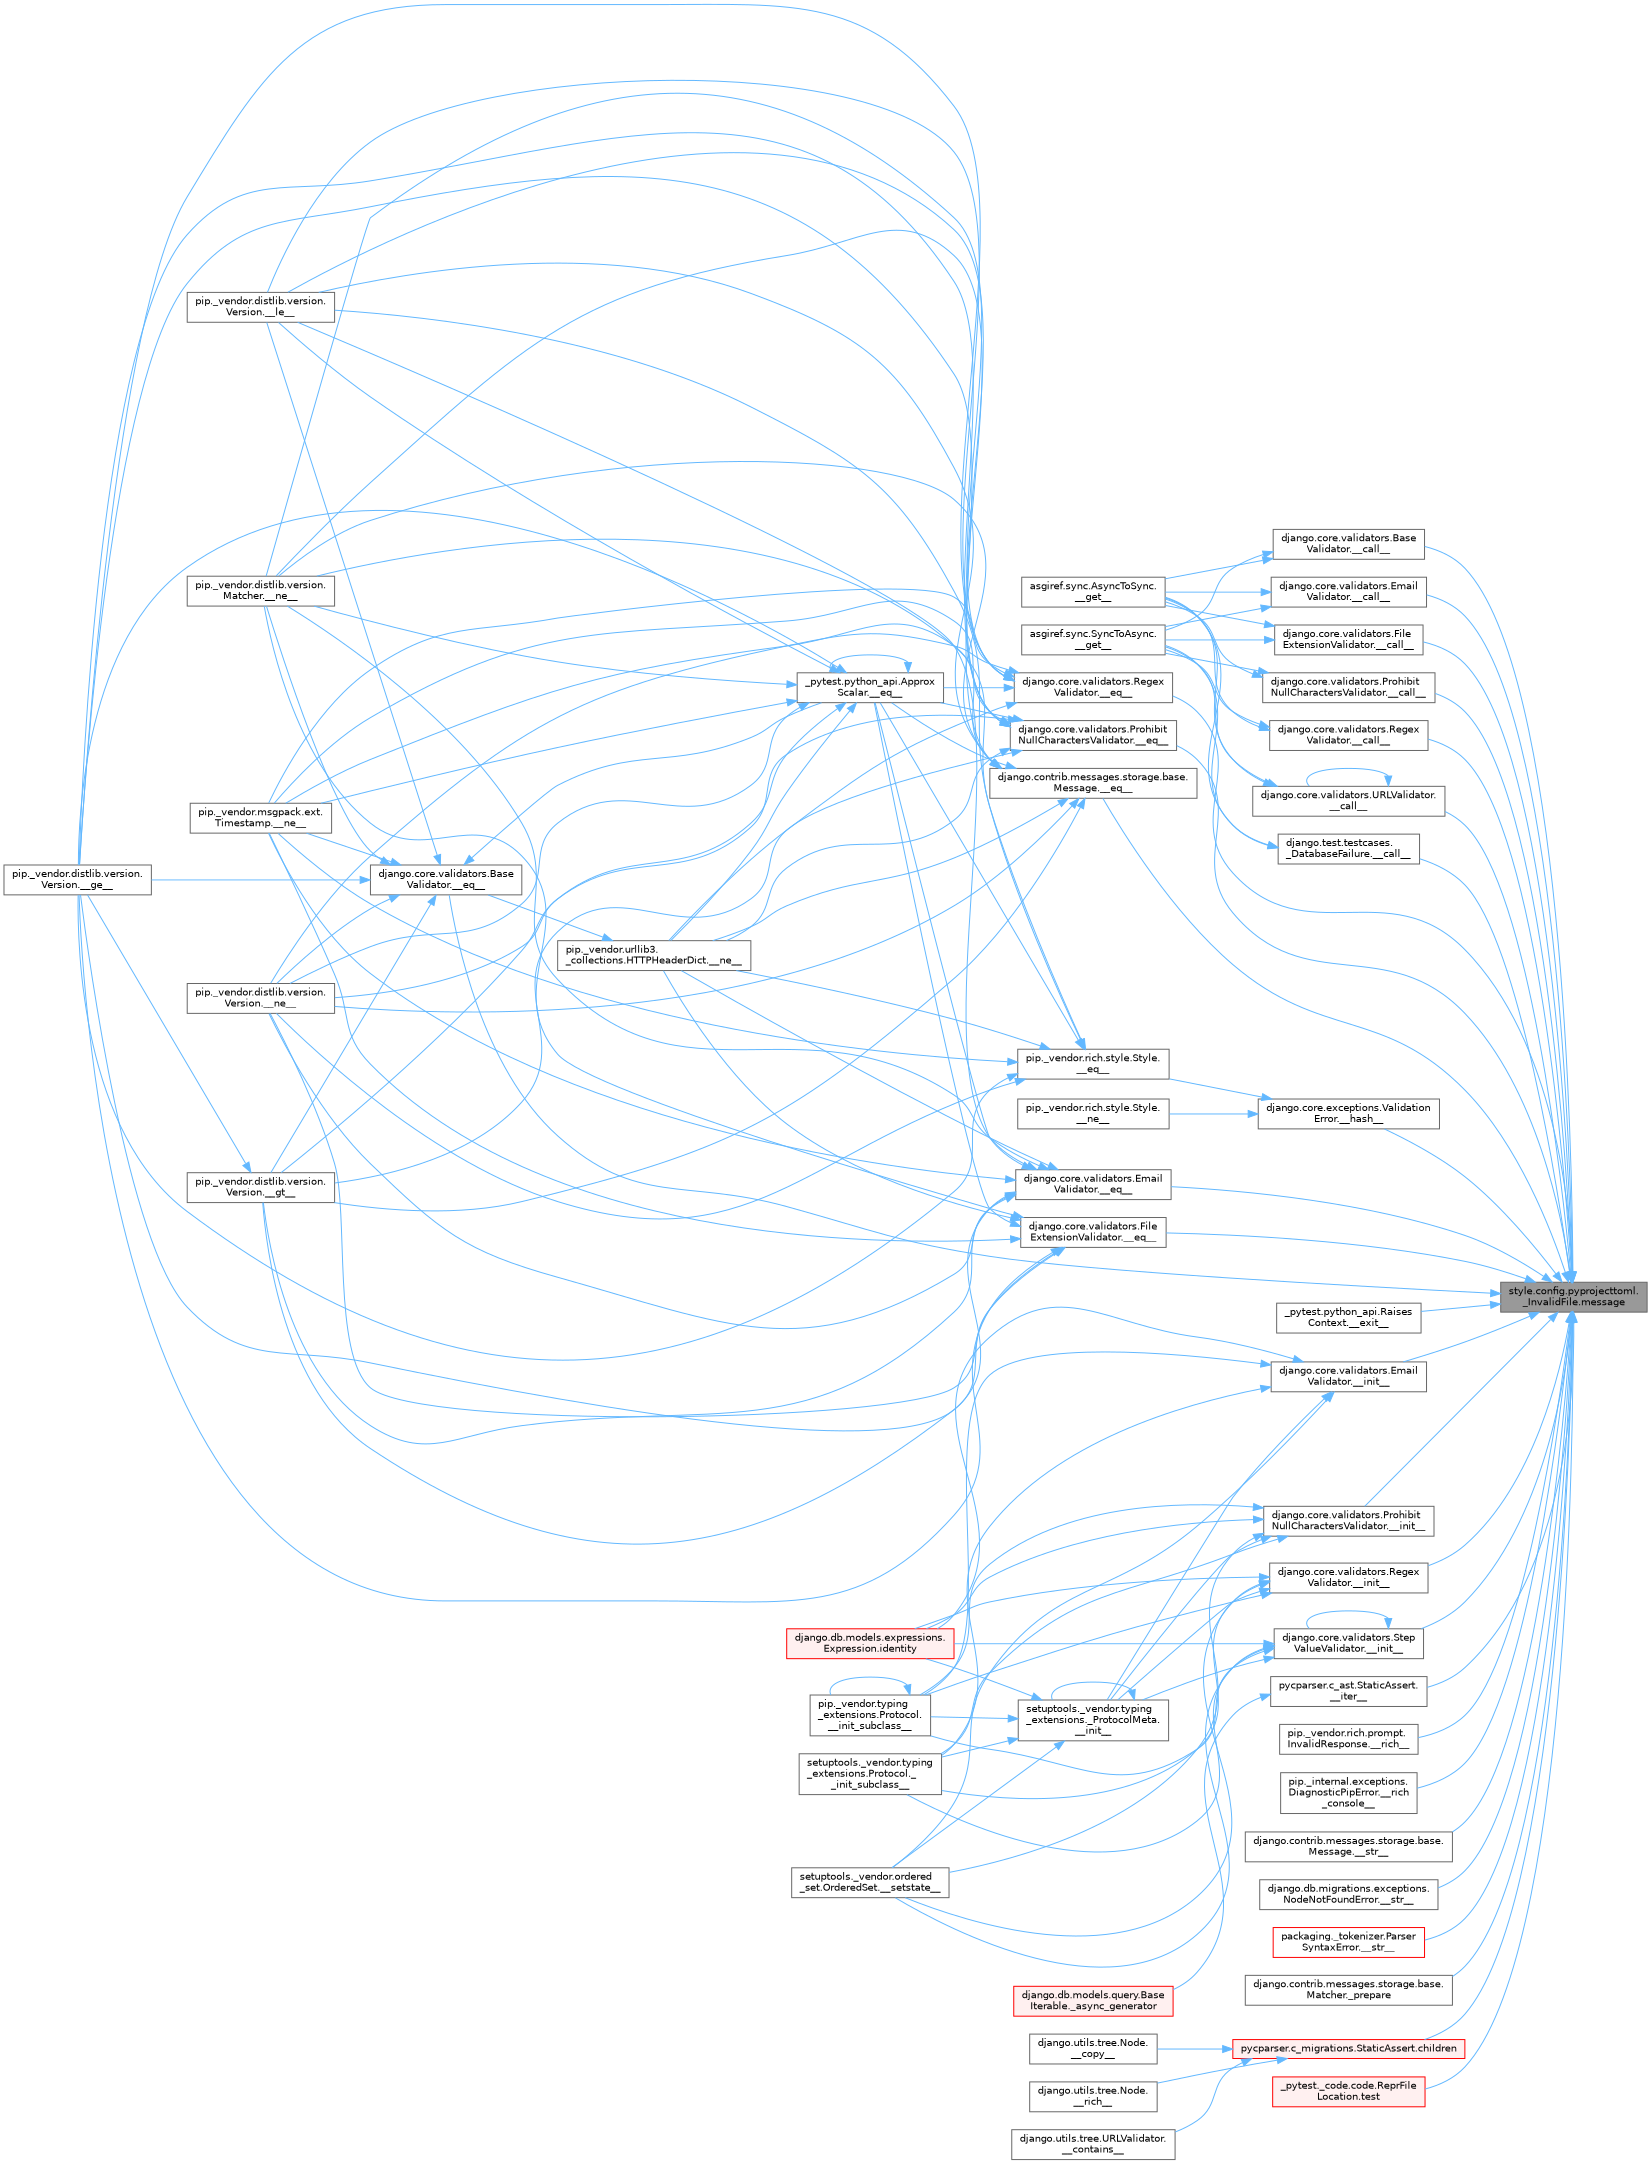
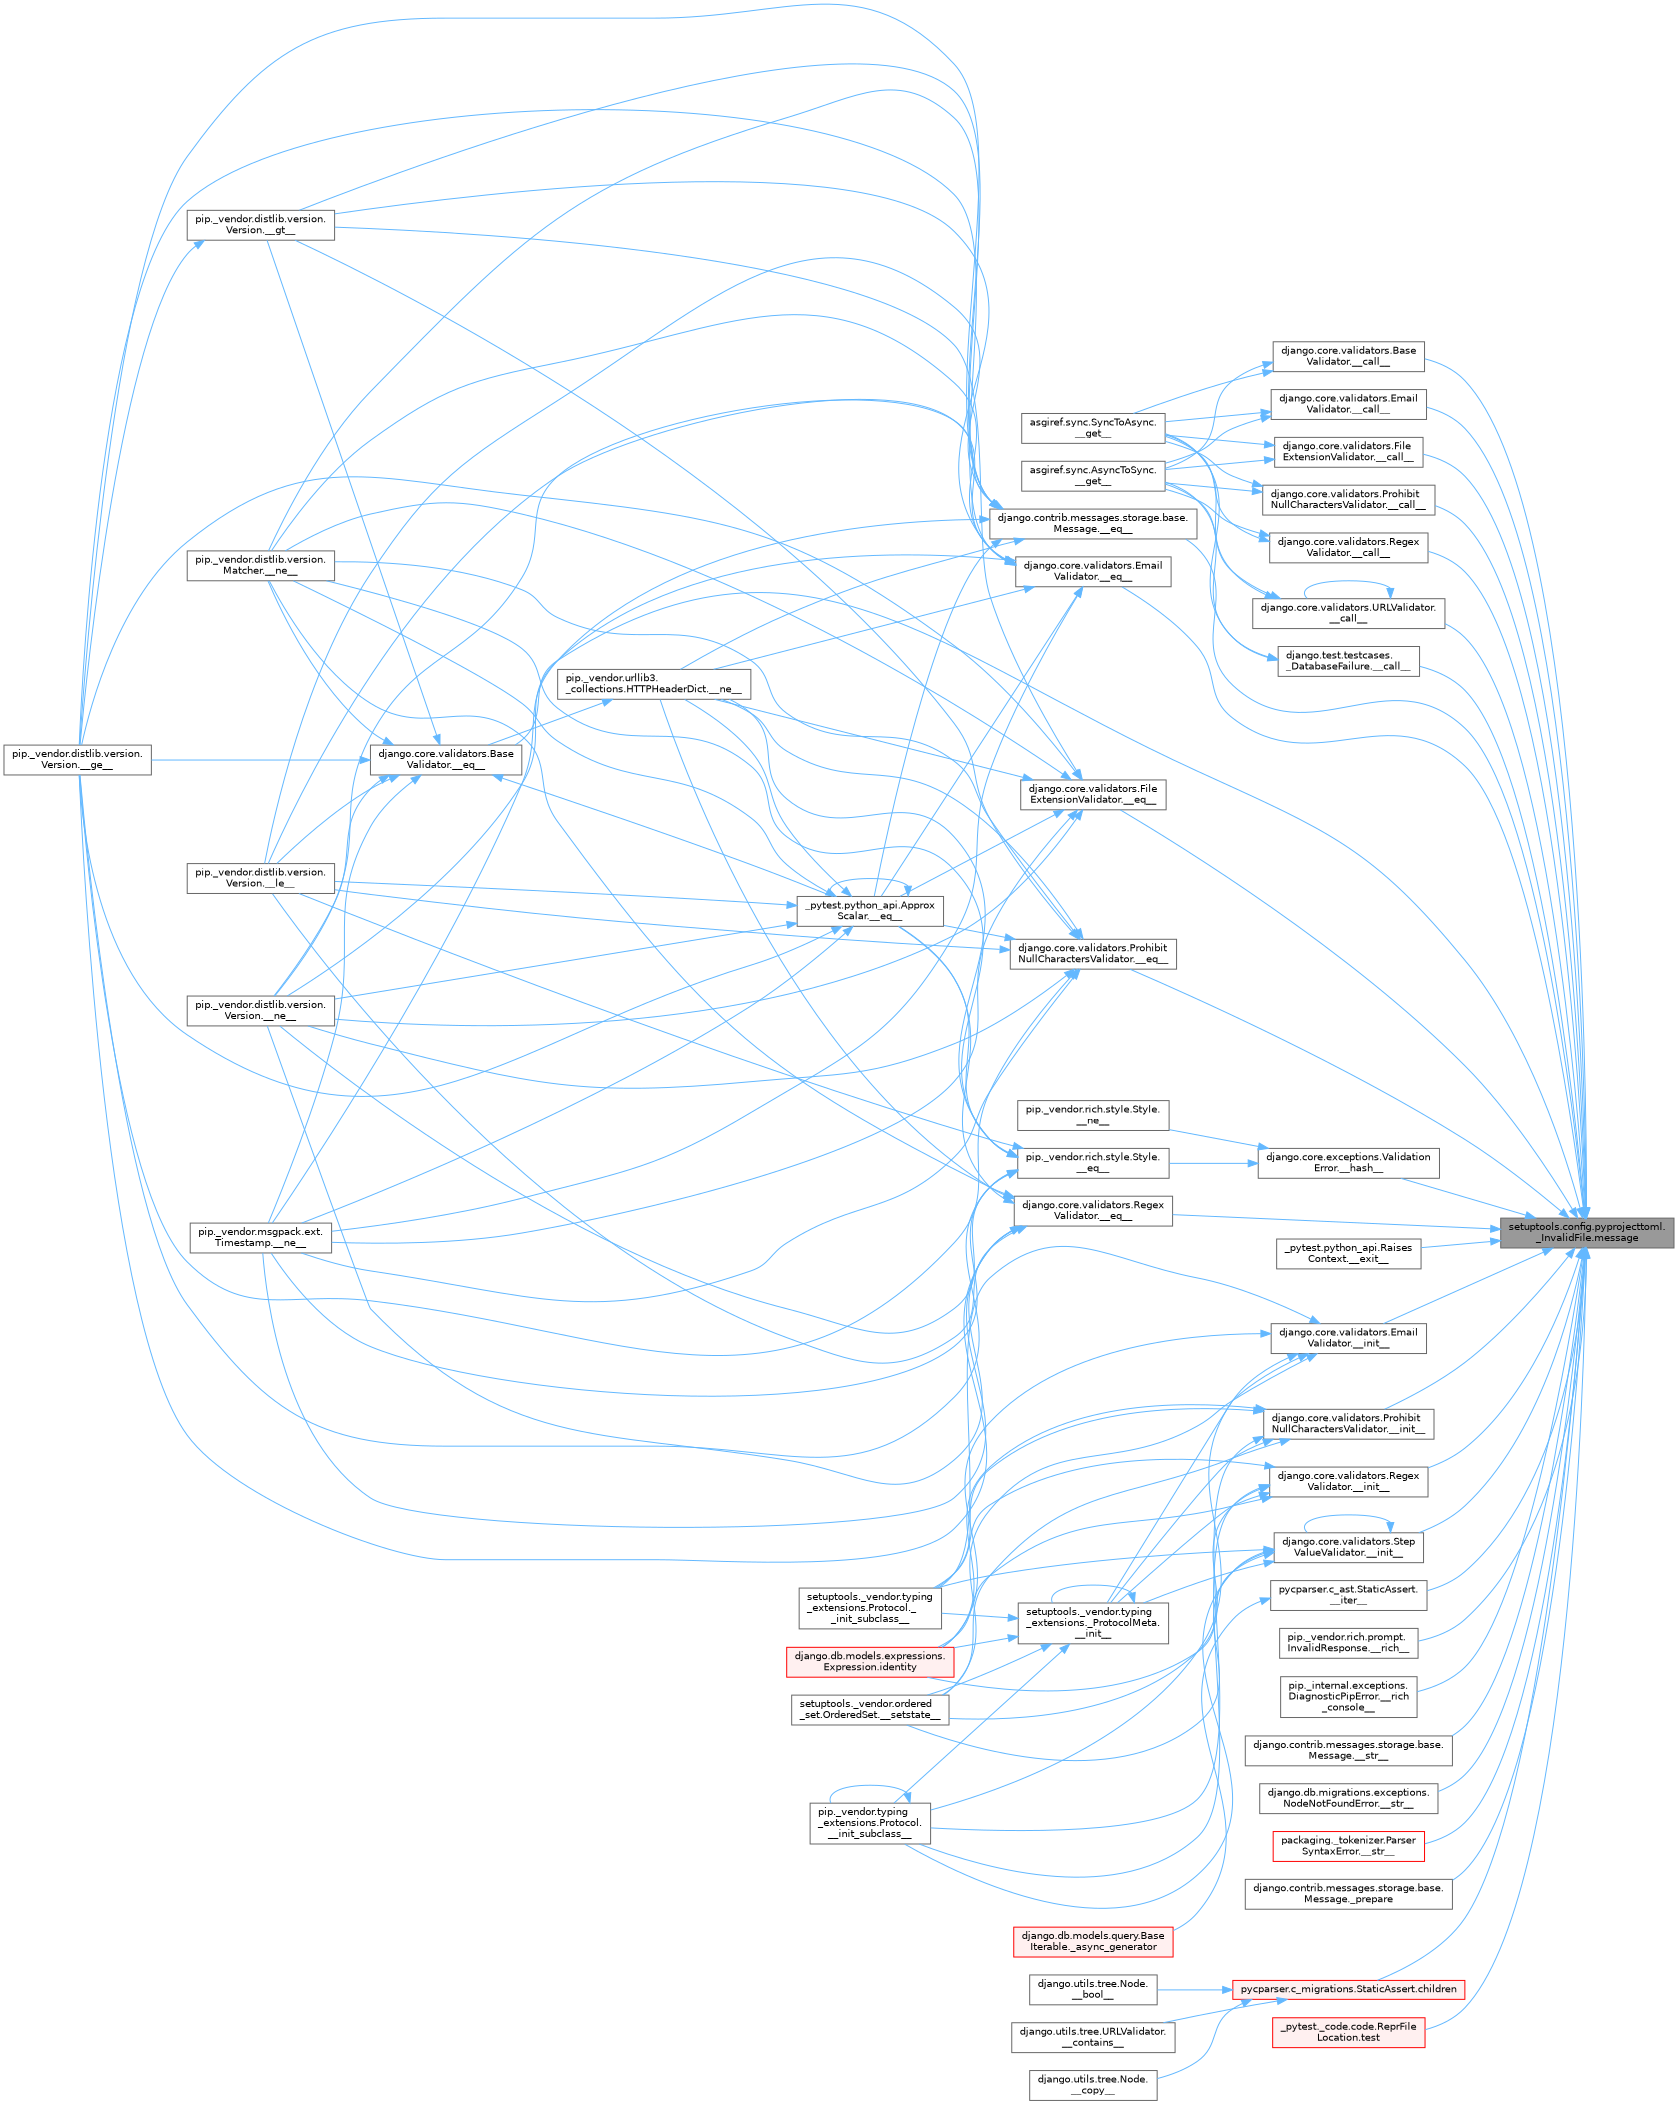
edge "pip._vendor.distlib.version. Version.__gt__" -> "_pytest.python_api.Approx Scalar.__eq__": removed
node "style.config.pyprojecttoml. _InvalidFile.message": label "style.config.pyprojecttoml. _InvalidFile.message" -> "setuptools.config.pyprojecttoml. _InvalidFile.message"
node "django.contrib.messages.storage.base. Matcher._prepare": label "django.contrib.messages.storage.base. Matcher._prepare" -> "django.contrib.messages.storage.base. Message._prepare"
node "django.utils.tree.Node. __rich__": label "django.utils.tree.Node. __rich__" -> "django.utils.tree.Node. __bool__"
